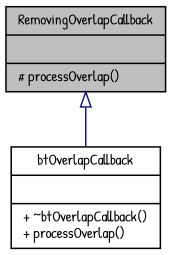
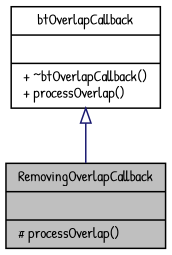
edge "btOverlapCallback" -> "RemovingOverlapCallback": reversed
